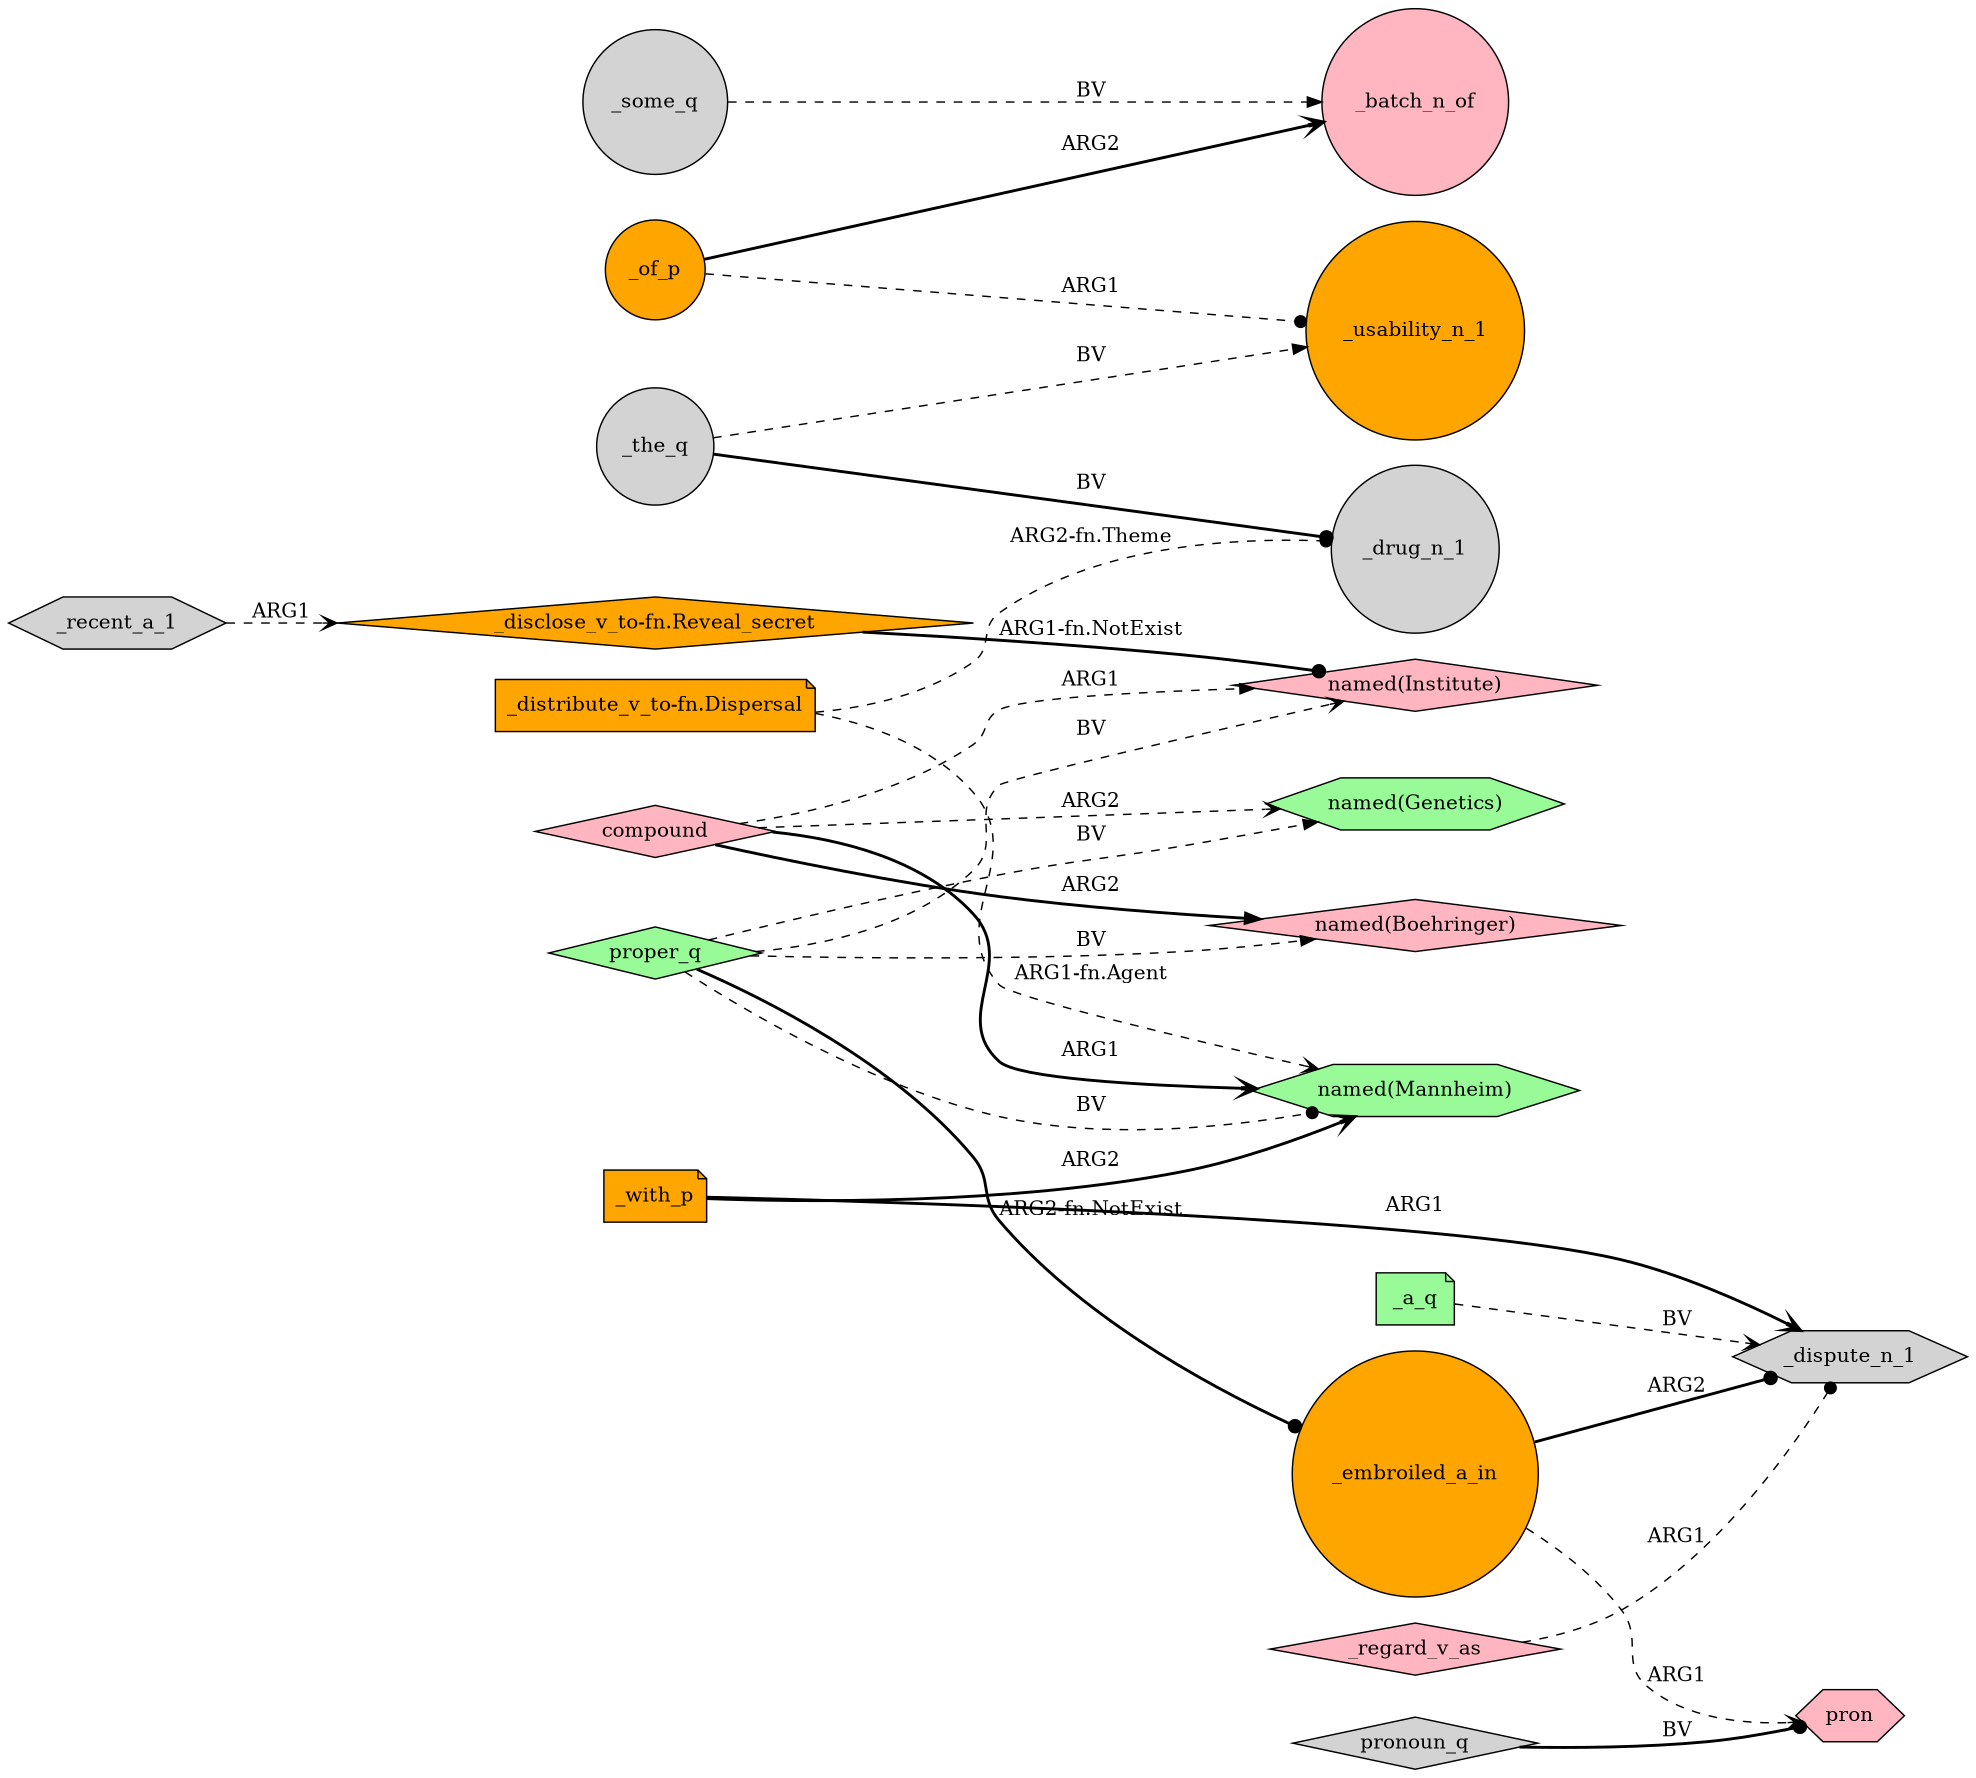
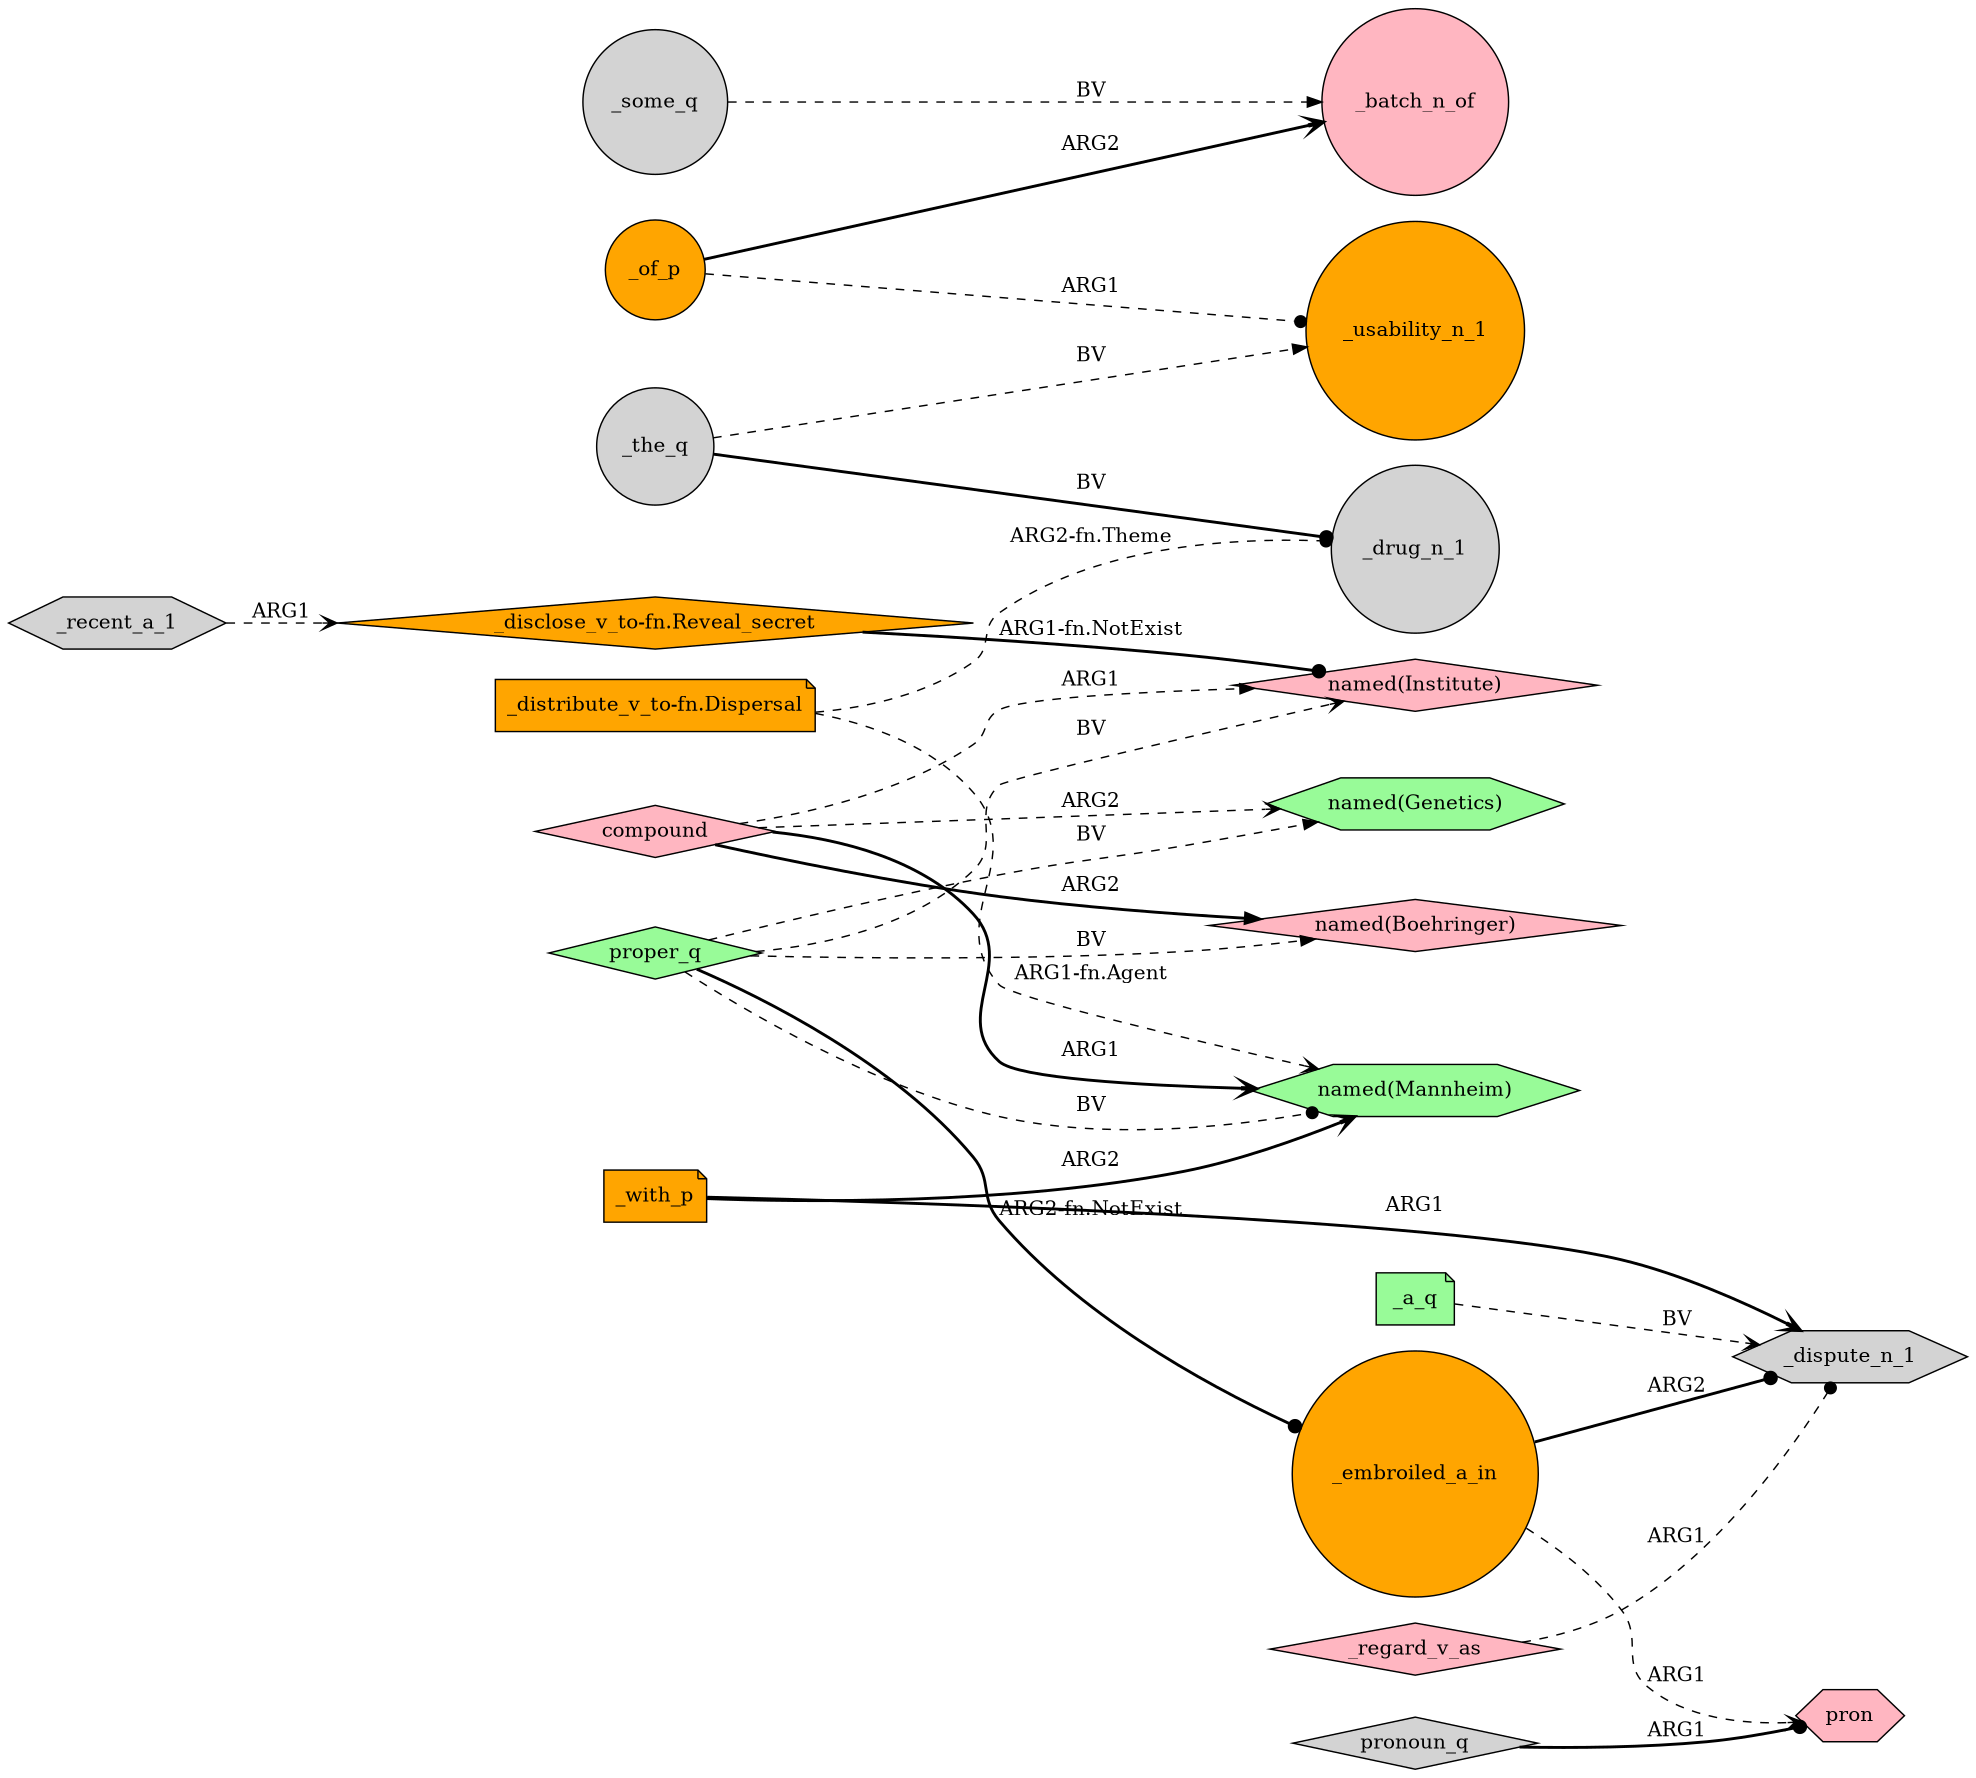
edge "pronoun_q" -> "pron": label "BV" -> "ARG1"
